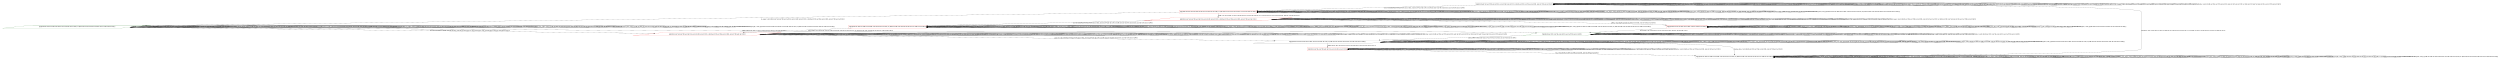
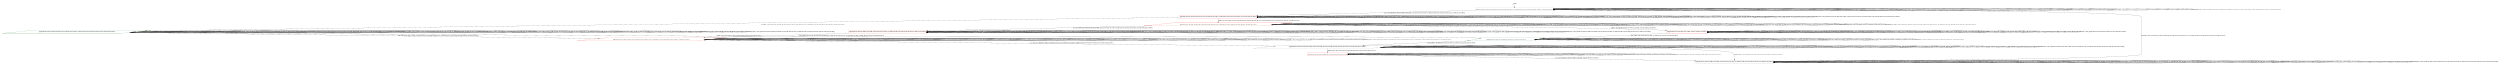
node "__start0": added
